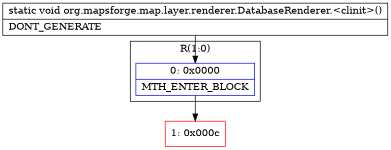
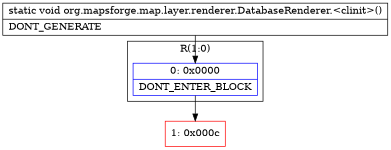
node "0: 0x0000": text "MTH_ENTER_BLOCK" -> "DONT_ENTER_BLOCK"
